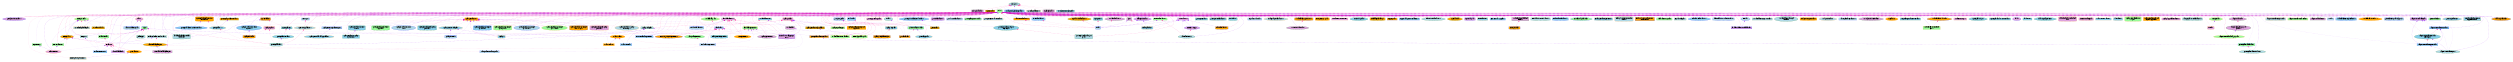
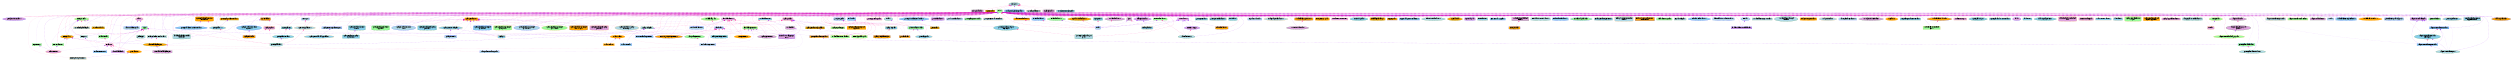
node "CoreObjectVersion.h": added
